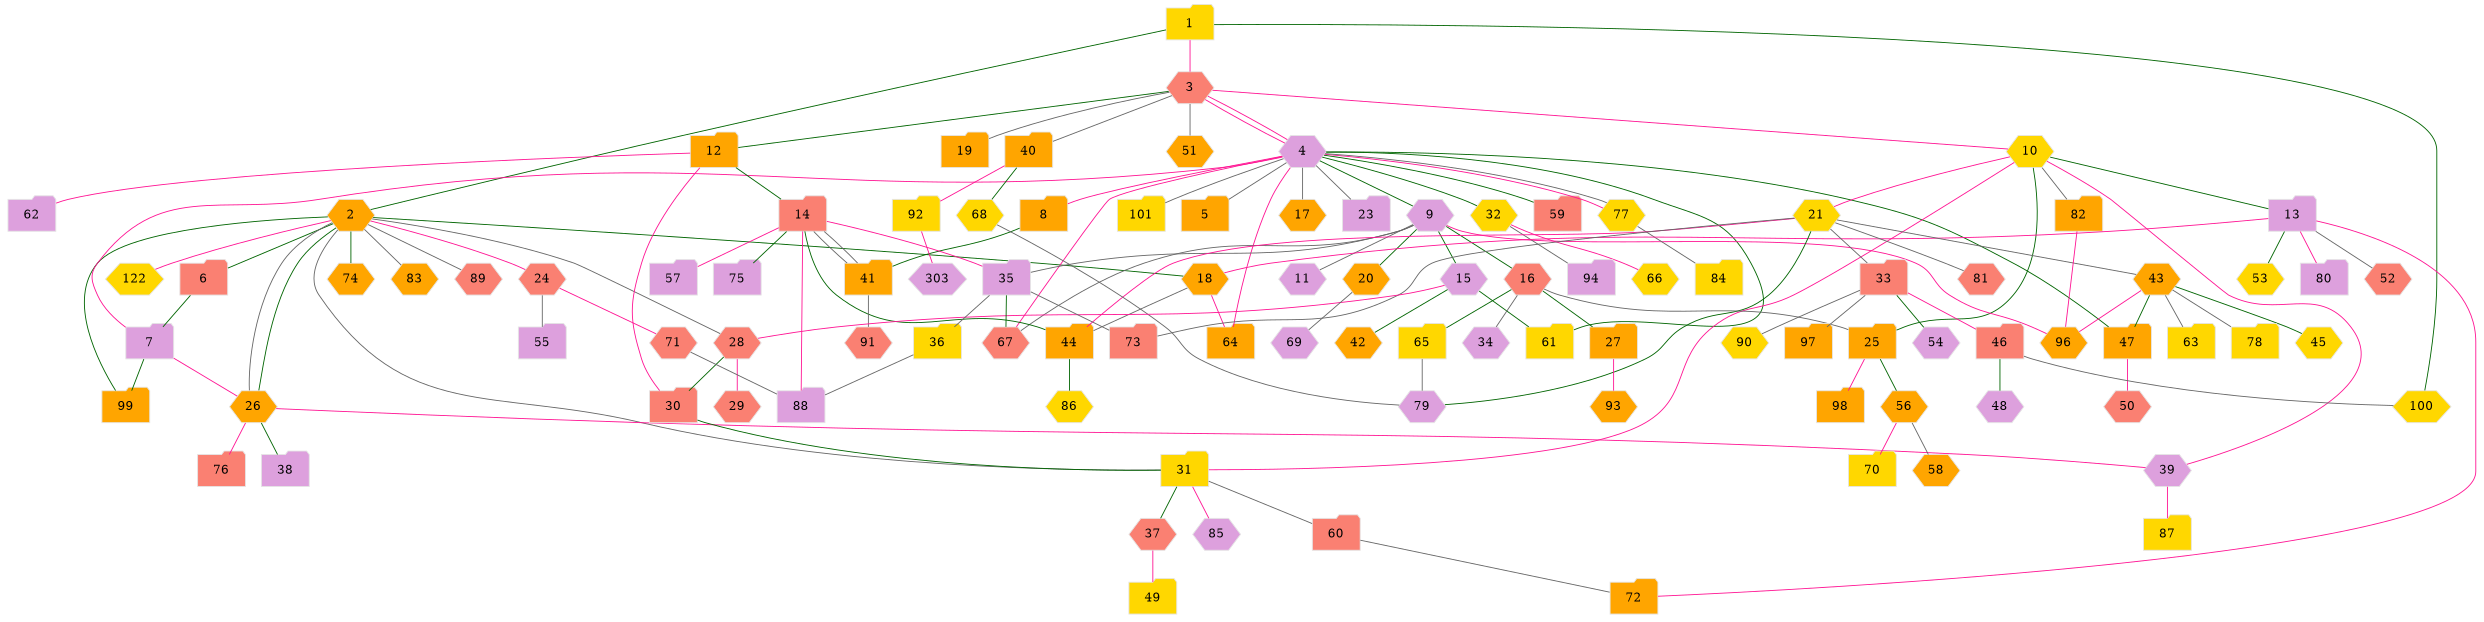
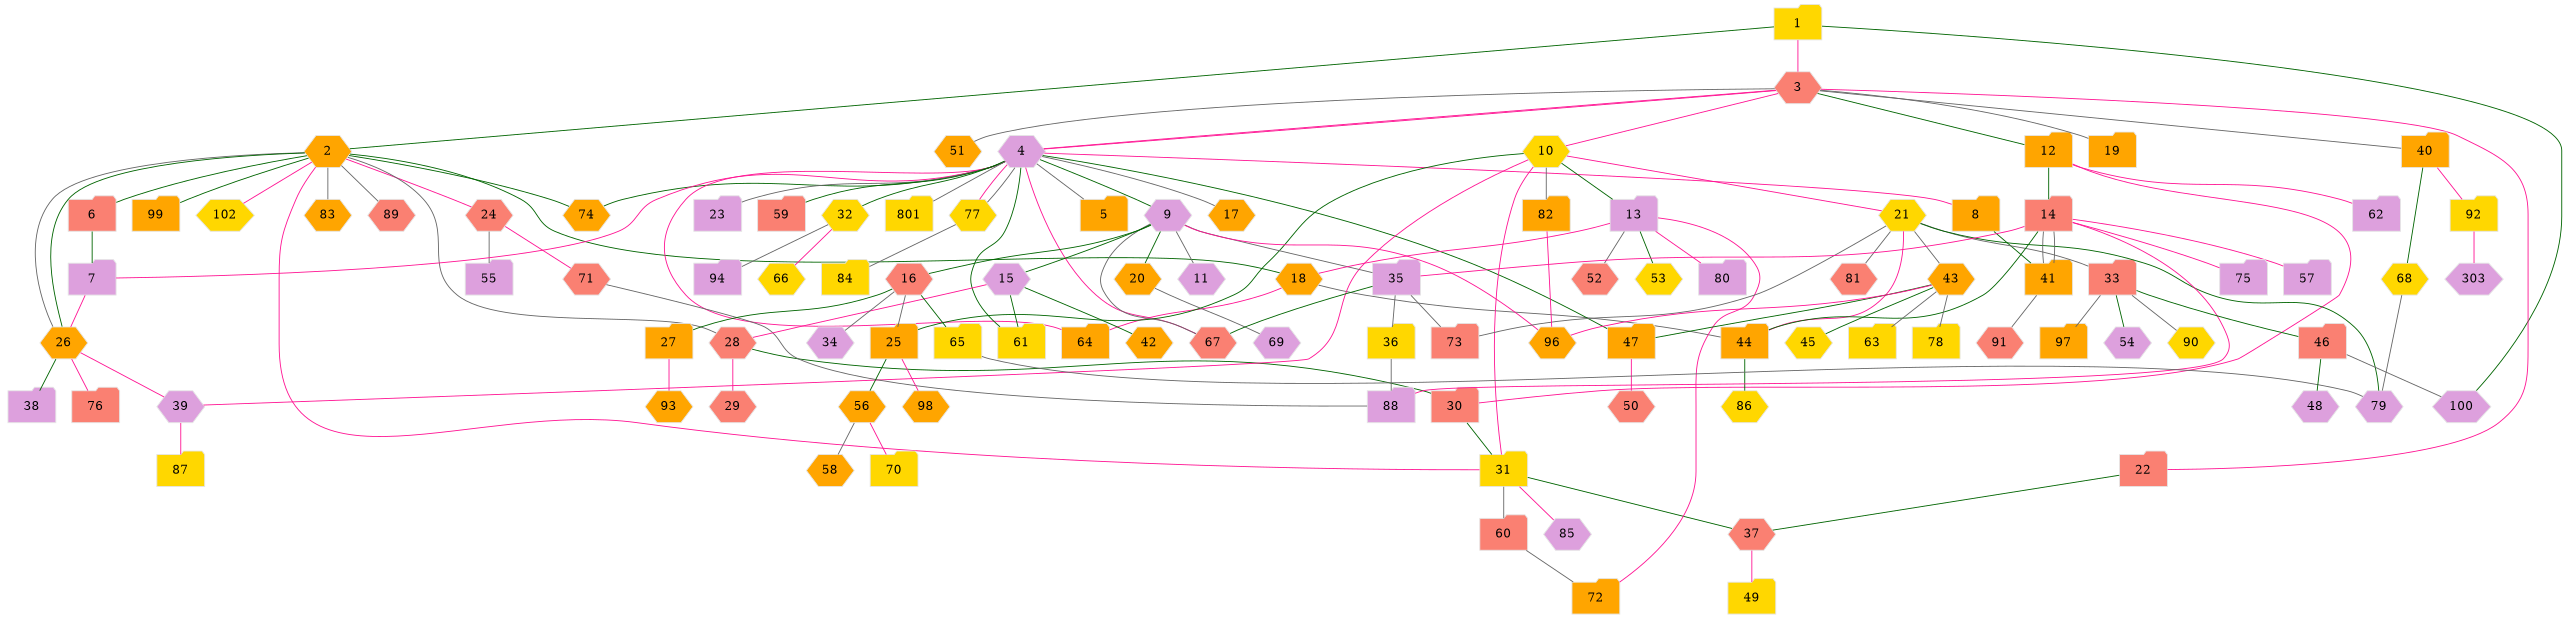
edge "4" -- "74": added
node "101": label "101" -> "801"
edge "14" -- "75": color darkgreen -> deeppink
node "122": label "122" -> "102"
edge "33" -- "46": color deeppink -> darkgreen
edge "7" -- "99": removed
node "98": shape folder -> hexagon
node "100": fillcolor gold -> plum
edge "2" -- "31": color gray40 -> deeppink
node "22": added
